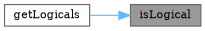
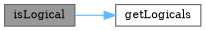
edge "getLogicals" -> "isLogical": reversed
